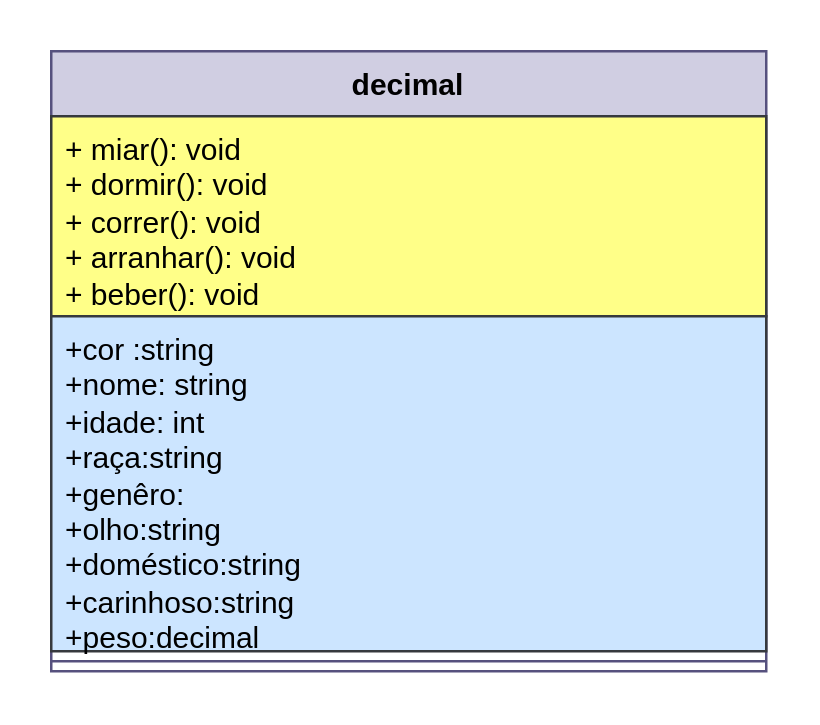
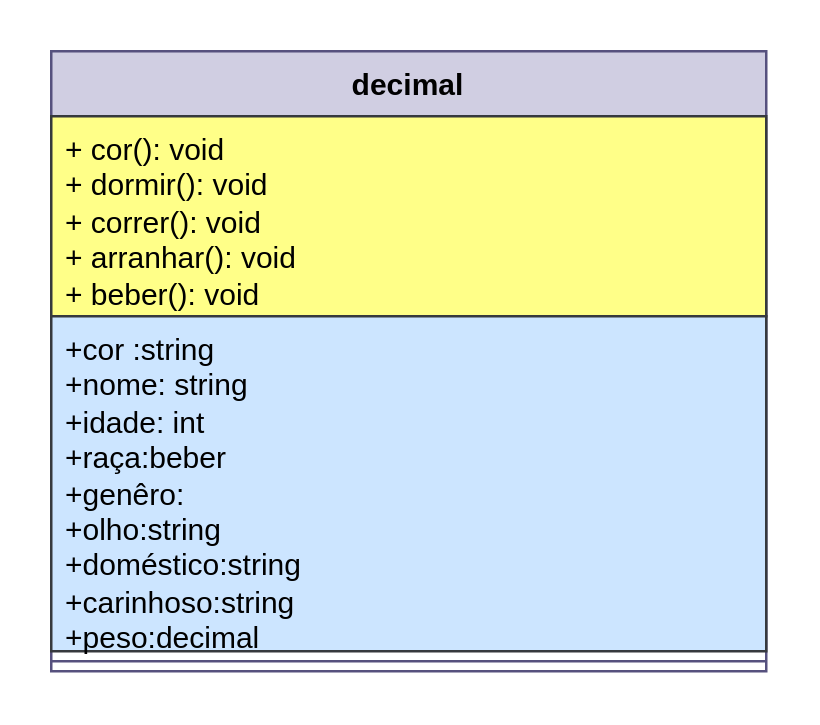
node "+ miar(): void + dormir(): void + correr(): void + arranhar(): void + beber(): void + pular(): void + morder(): void": label "+ miar(): void + dormir(): void + correr(): void + arranhar(): void + beber(): void + pular(): void + morder(): void" -> "+ cor(): void + dormir(): void + correr(): void + arranhar(): void + beber(): void + pular(): void + morder(): void"
node "+cor :string +nome: string +idade: int +raça:string +genêro: +olho:string +doméstico:string +carinhoso:string +peso:decimal": label "+cor :string +nome: string +idade: int +raça:string +genêro: +olho:string +doméstico:string +carinhoso:string +peso:decimal" -> "+cor :string +nome: string +idade: int +raça:beber +genêro: +olho:string +doméstico:string +carinhoso:string +peso:decimal"
